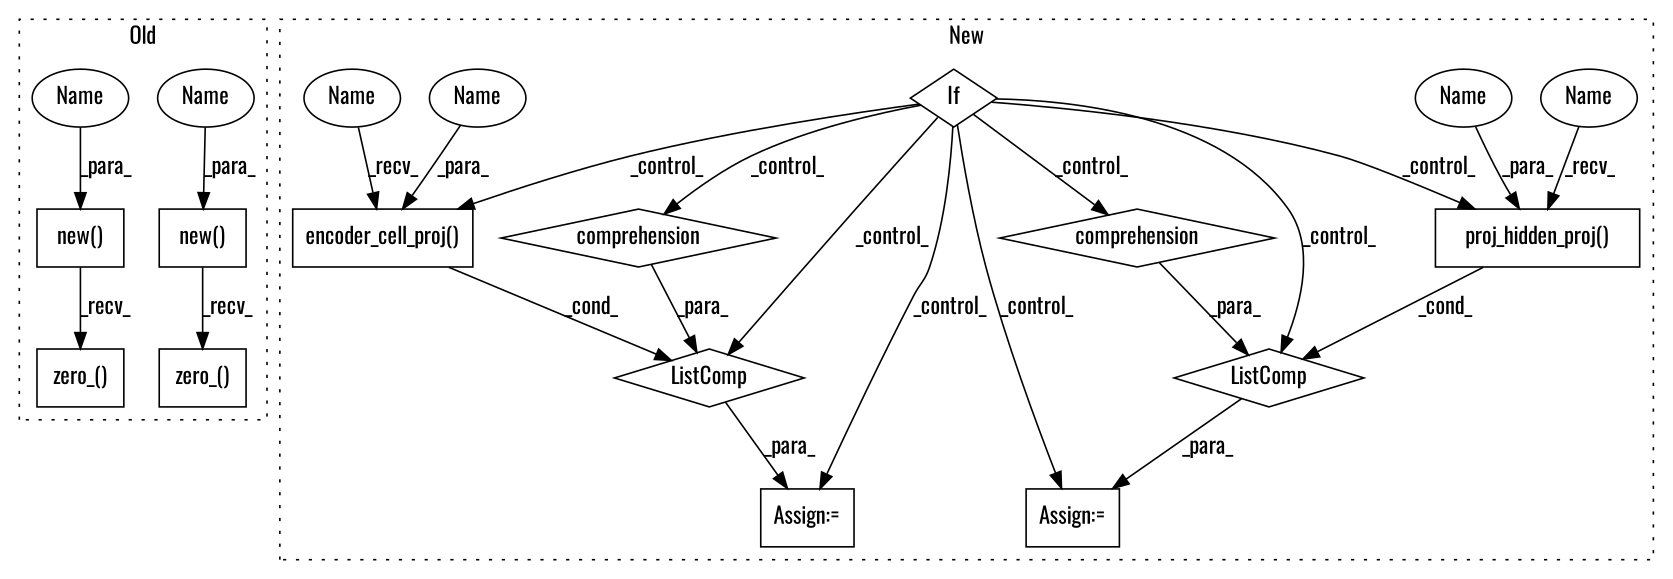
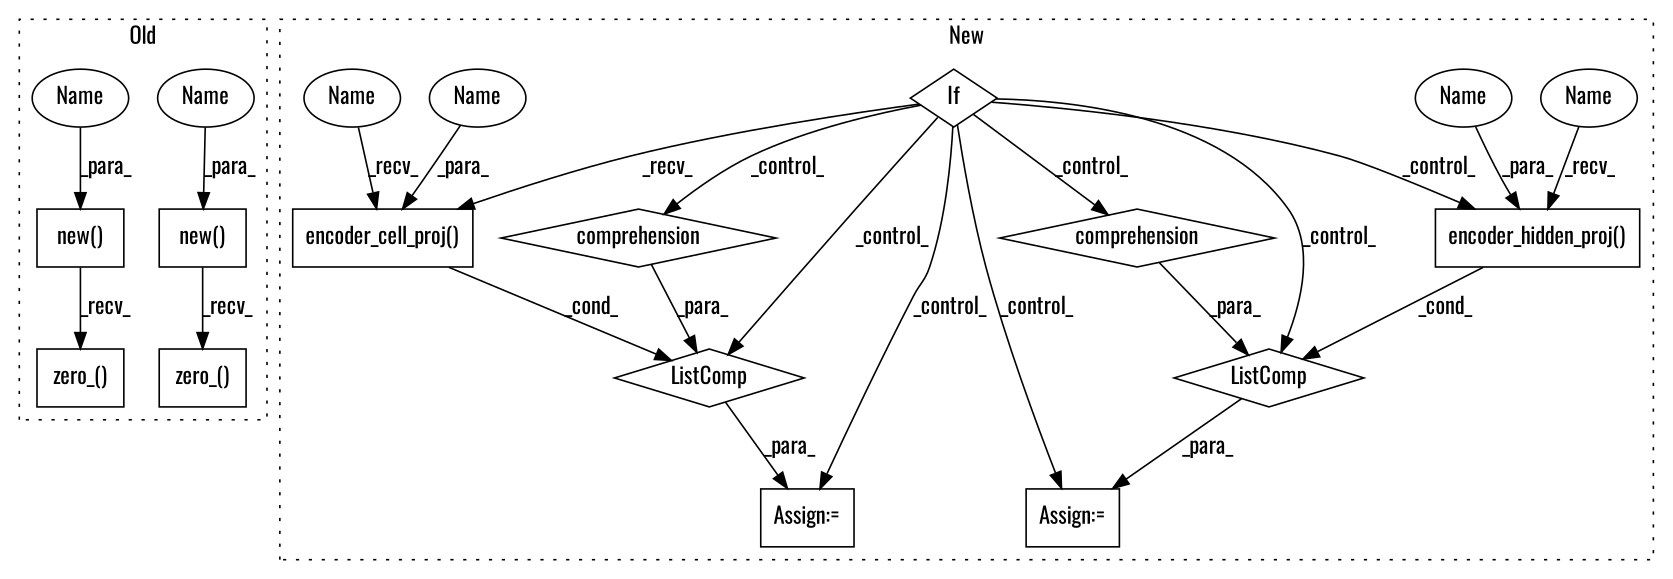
edge "If" -> "encoder_cell_proj()": label "_control_" -> "_recv_"
node "proj_hidden_proj()": label "proj_hidden_proj()" -> "encoder_hidden_proj()"
